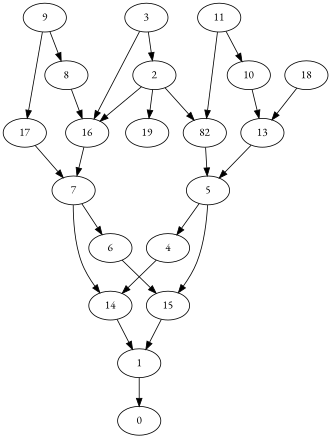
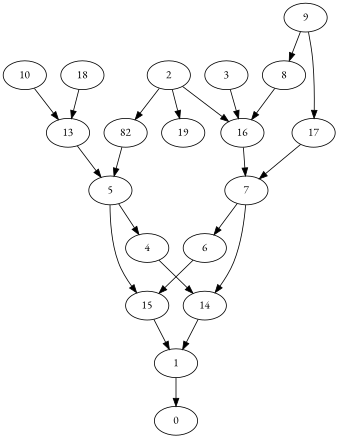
node "11": removed
edge "3" -> "2": removed
